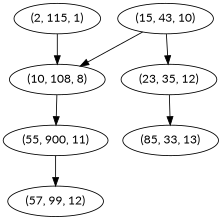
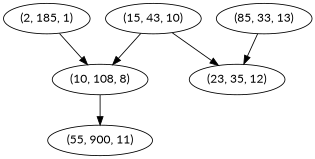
node "(2, 115, 1)": label "(2, 115, 1)" -> "(2, 185, 1)"
edge "(23, 35, 12)" -> "(85, 33, 13)": reversed
node "(57, 99, 12)": removed
